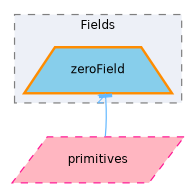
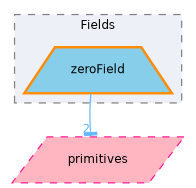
edge "primitives" -> "zeroField": reversed
